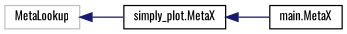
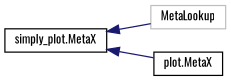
edge "simply_plot.MetaX" -> "MetaLookup": reversed
node "main.MetaX": label "main.MetaX" -> "plot.MetaX"
